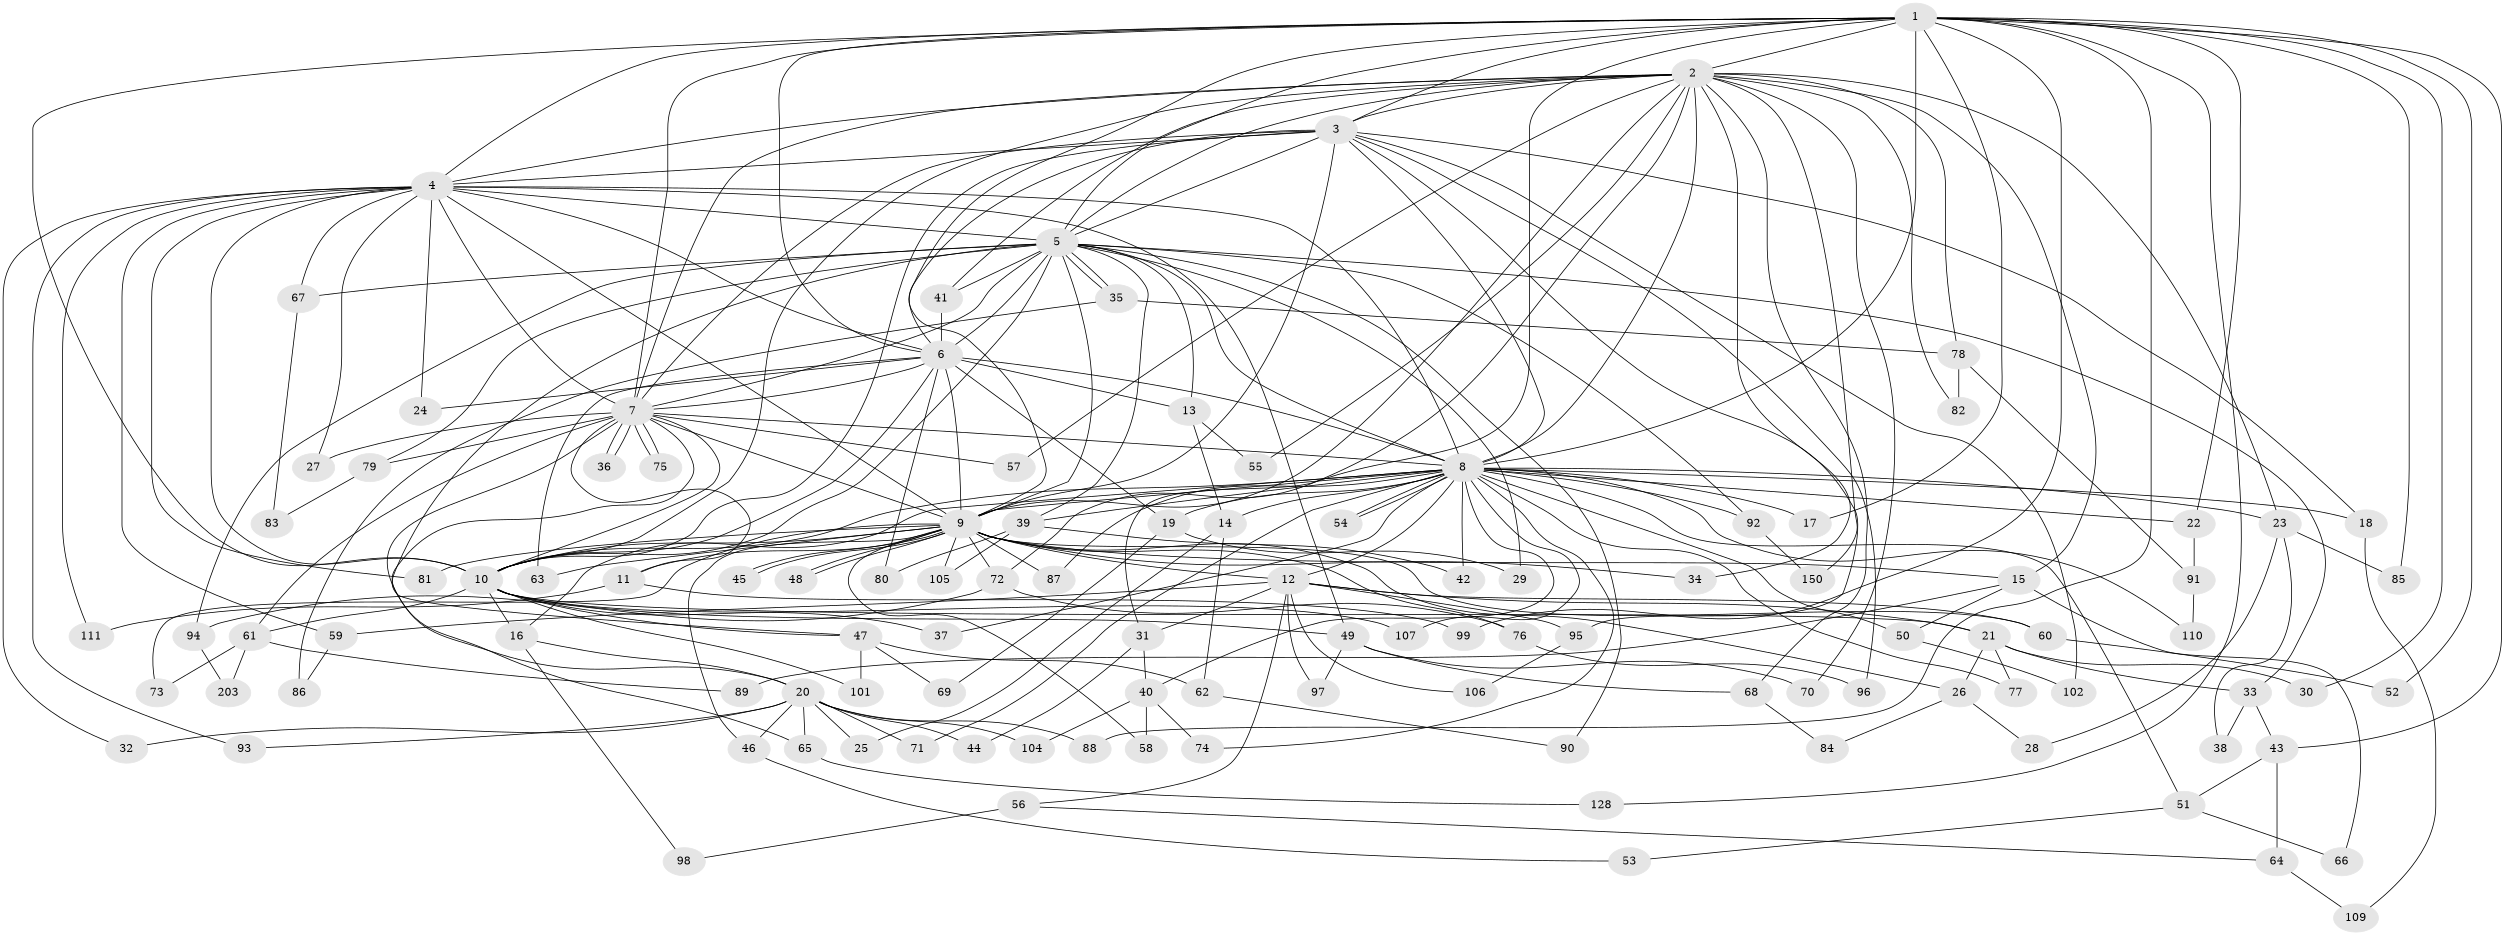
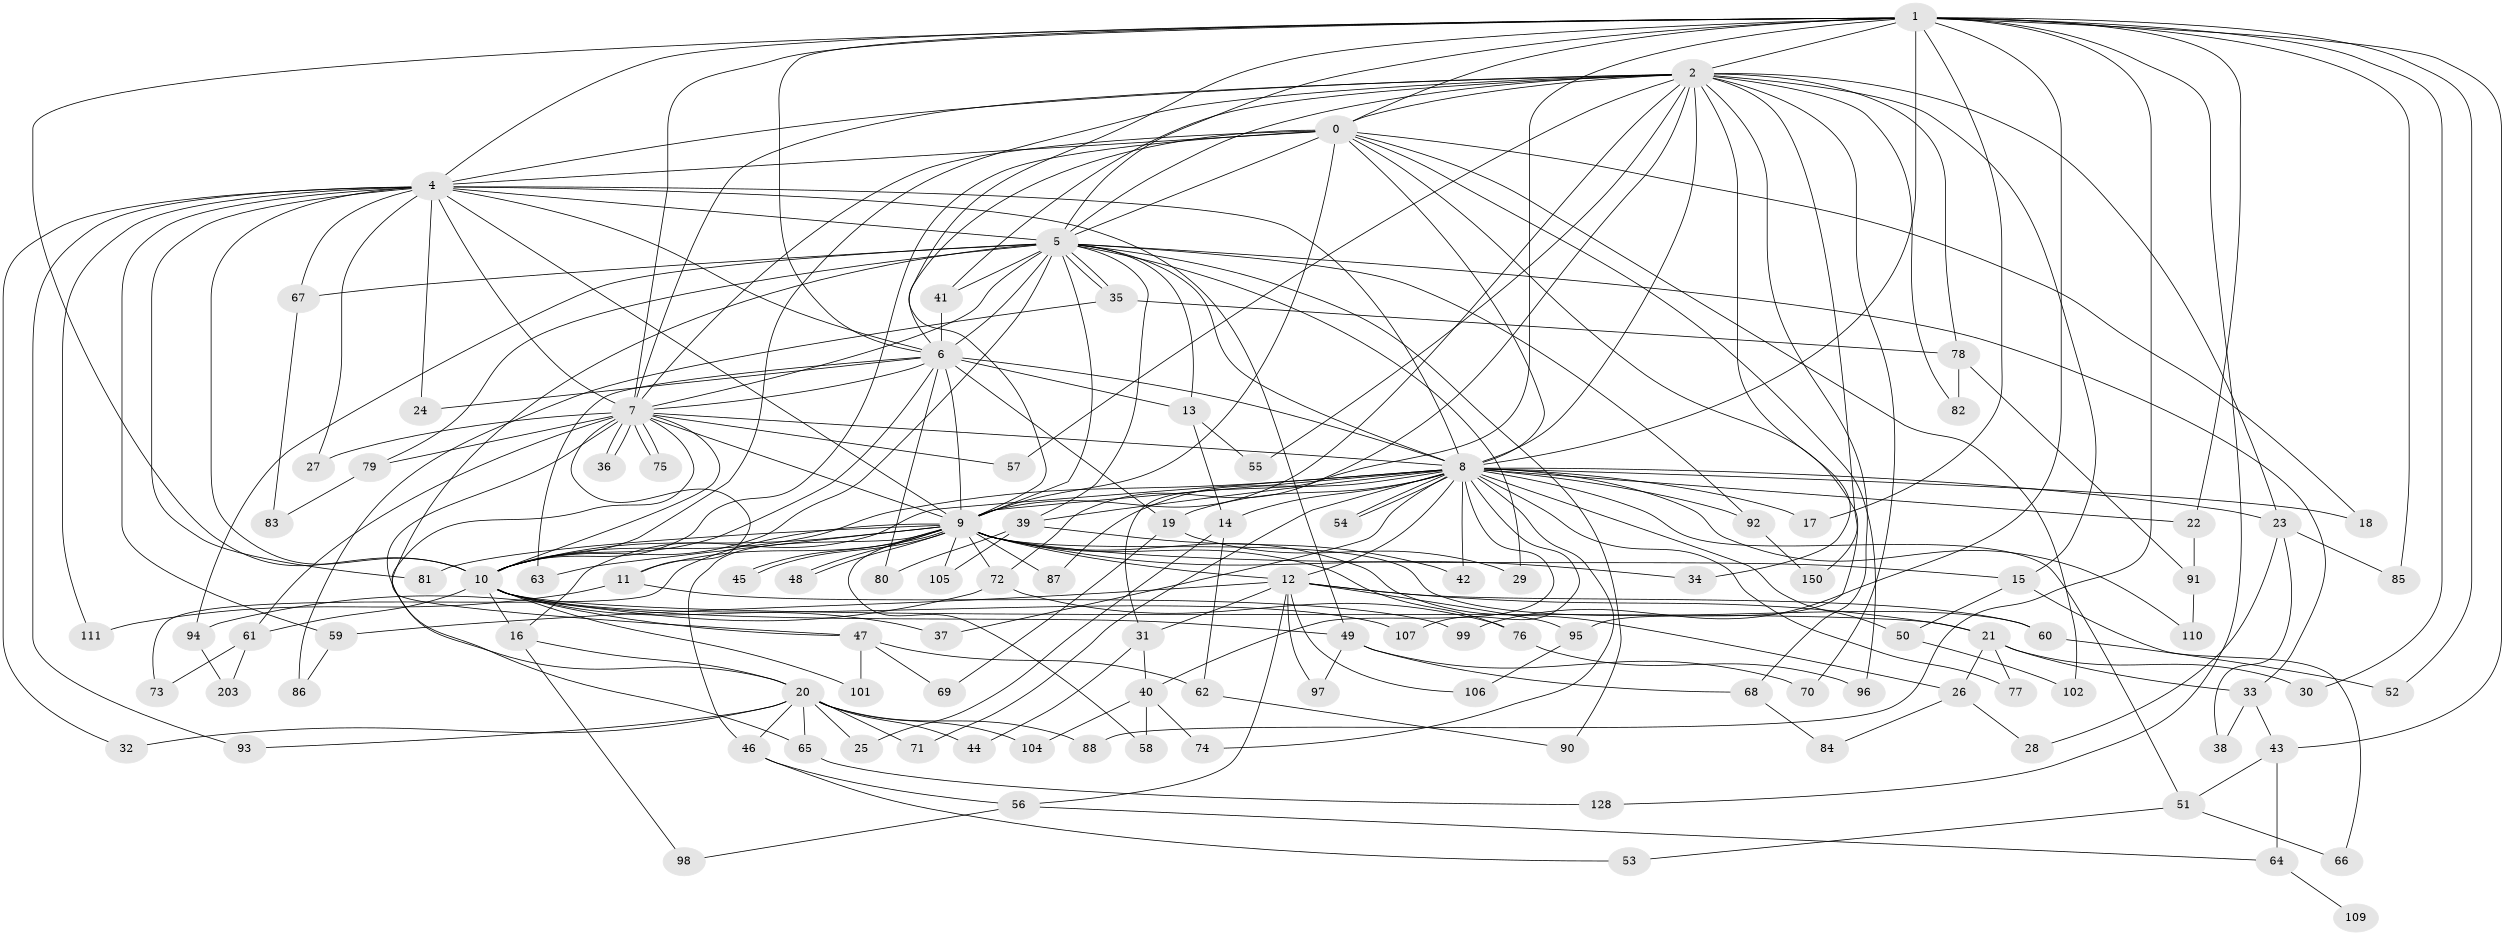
node "3": label "3" -> "0"
node "89": removed
edge "18" -- "109": removed
edge "46" -- "56": added
